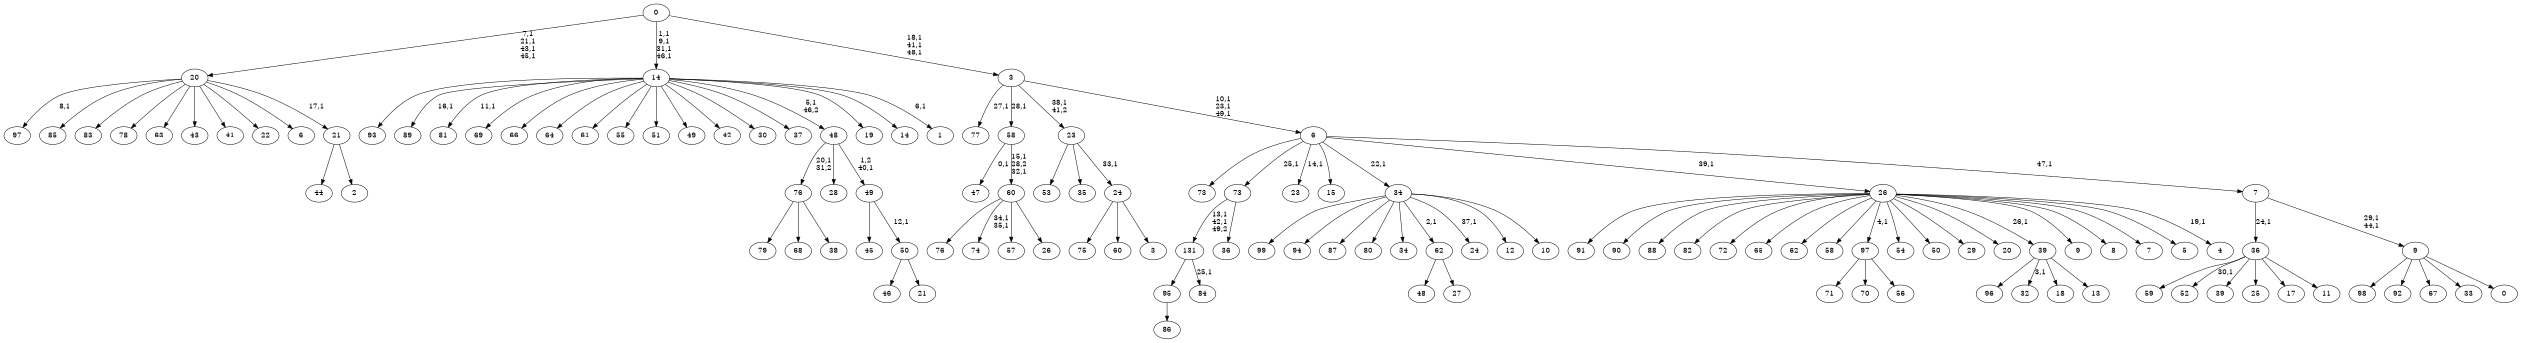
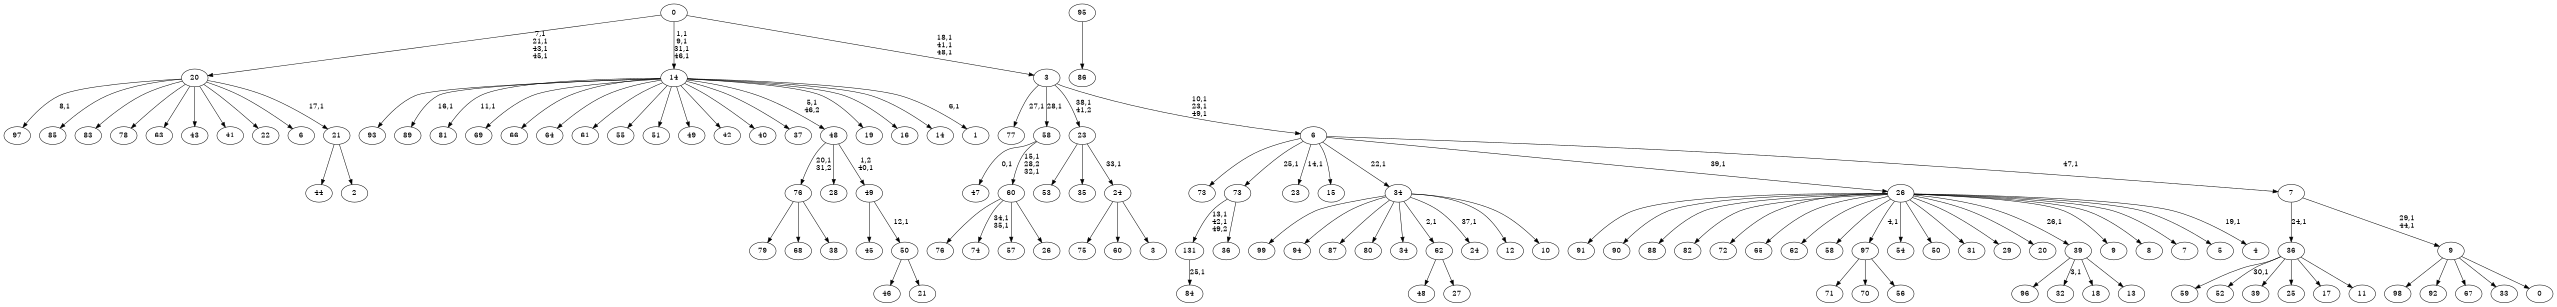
node "30": label "30" -> "40"
node "16": added
node "31": added
edge "131" -> "95": removed
